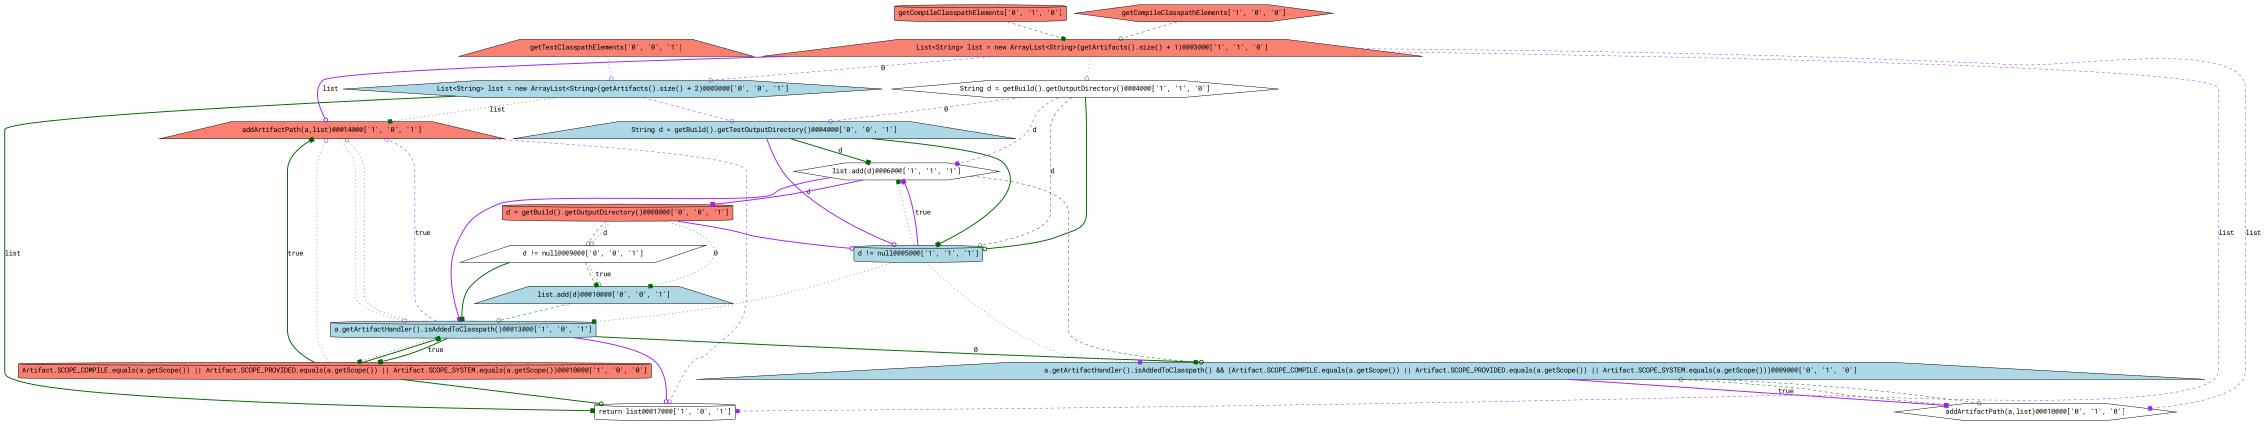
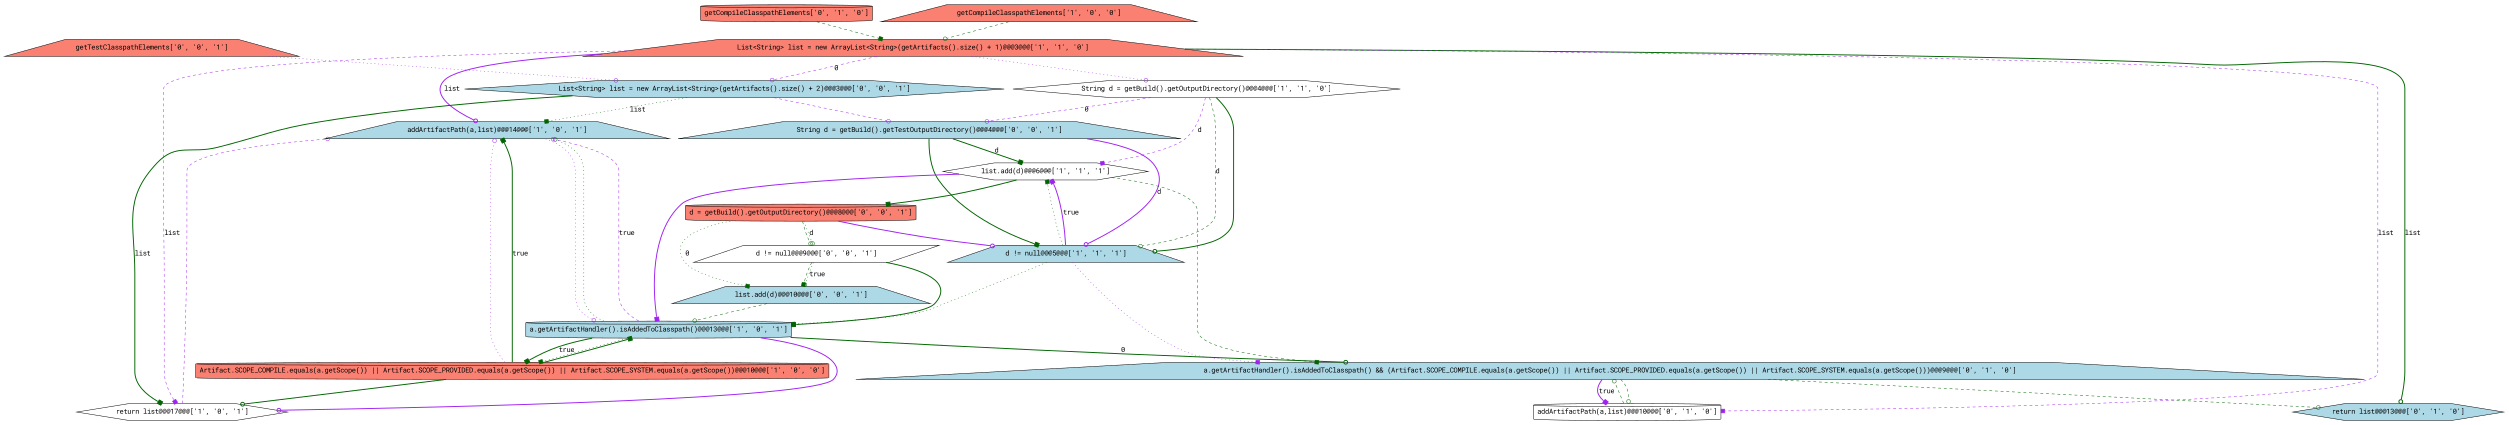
node "getCompileClasspathElements['1', '0', '0']": shape hexagon -> trapezium
node "addArtifactPath(a,list)@@@14@@@['1', '0', '1']": fillcolor salmon -> lightblue
edge "addArtifactPath(a,list)@@@14@@@['1', '0', '1']" -> "return list@@@17@@@['1', '0', '1']": reversed
edge "list.add(d)@@@6@@@['1', '1', '1']" -> "d = getBuild().getOutputDirectory()@@@8@@@['0', '0', '1']": color purple -> darkgreen
node "d != null@@@5@@@['1', '1', '1']": shape cylinder -> trapezium
node "return list@@@17@@@['1', '0', '1']": shape cylinder -> hexagon
node "addArtifactPath(a,list)@@@10@@@['0', '1', '0']": shape hexagon -> cylinder
node "return list@@@13@@@['0', '1', '0']": added
